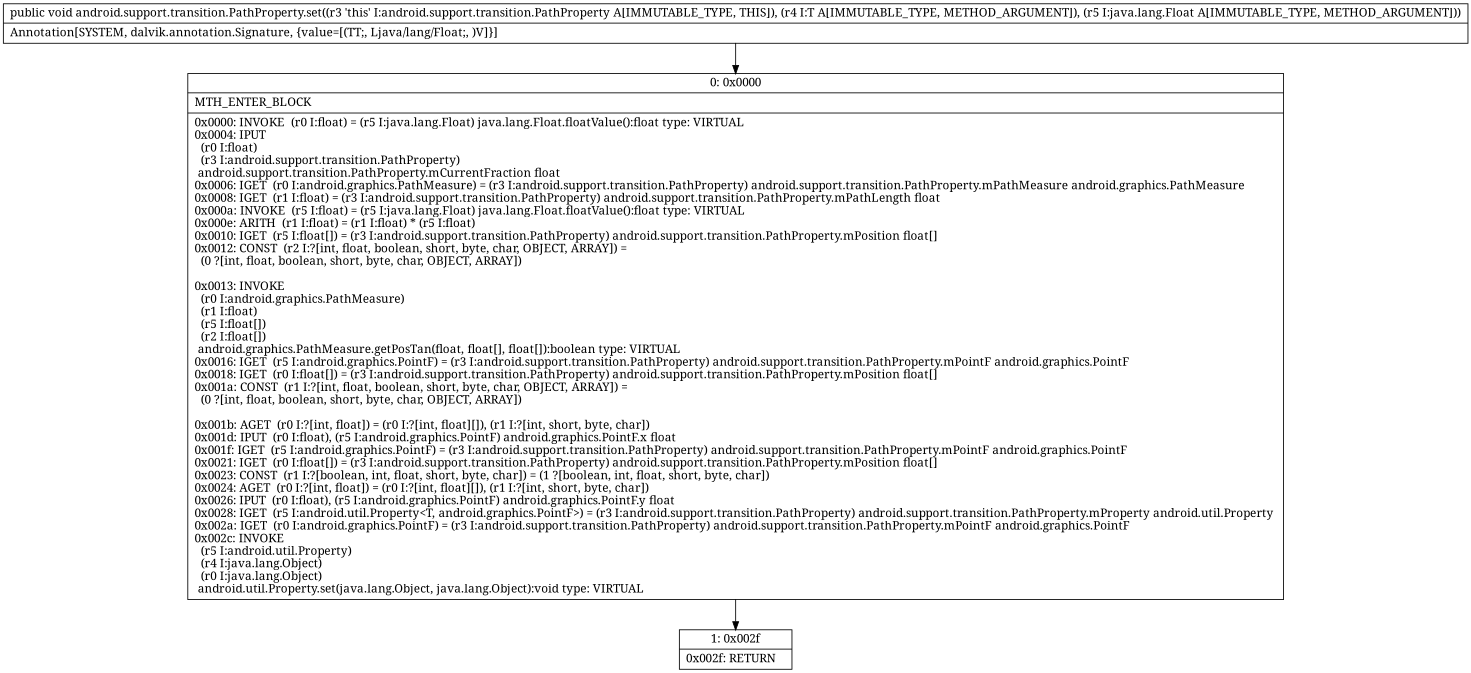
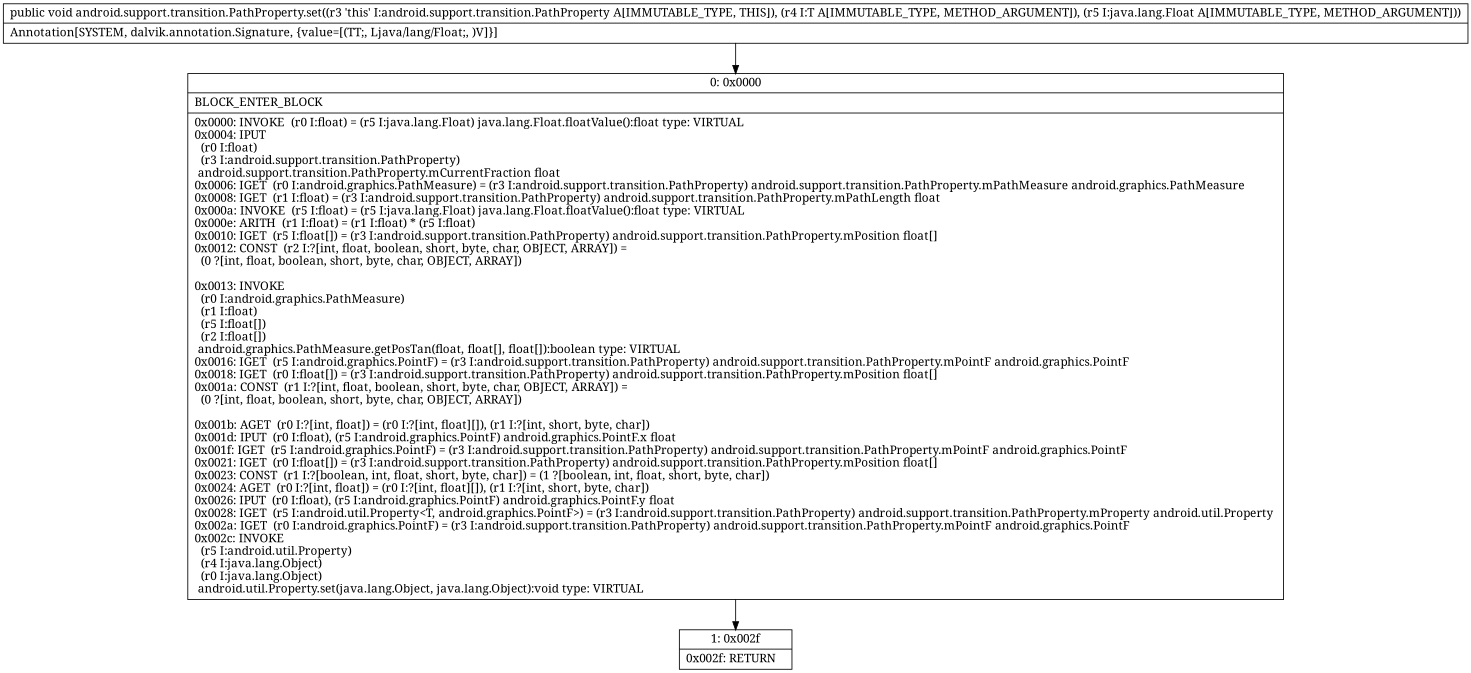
node "0: 0x0000": text "MTH_ENTER_BLOCK" -> "BLOCK_ENTER_BLOCK"
